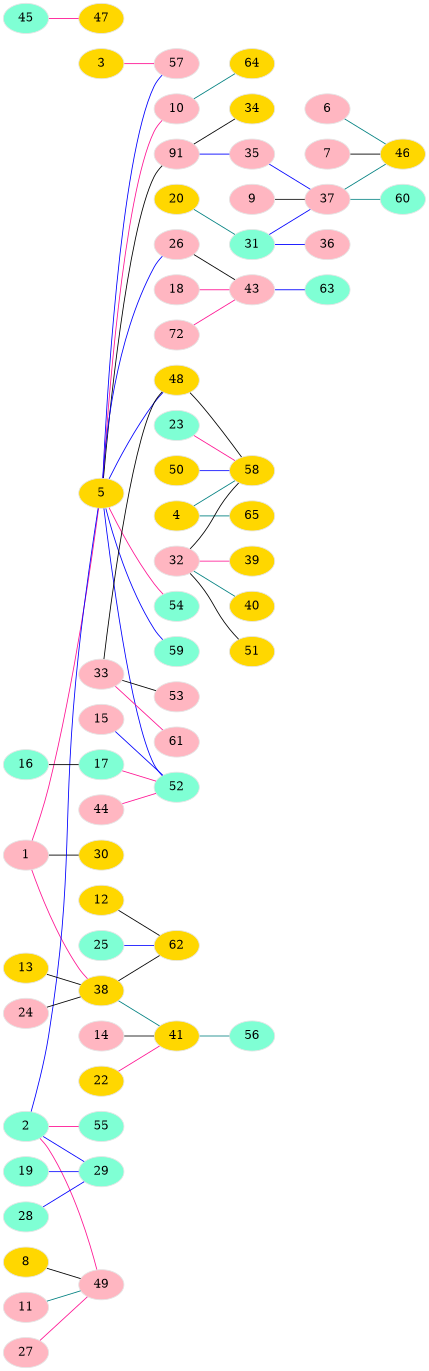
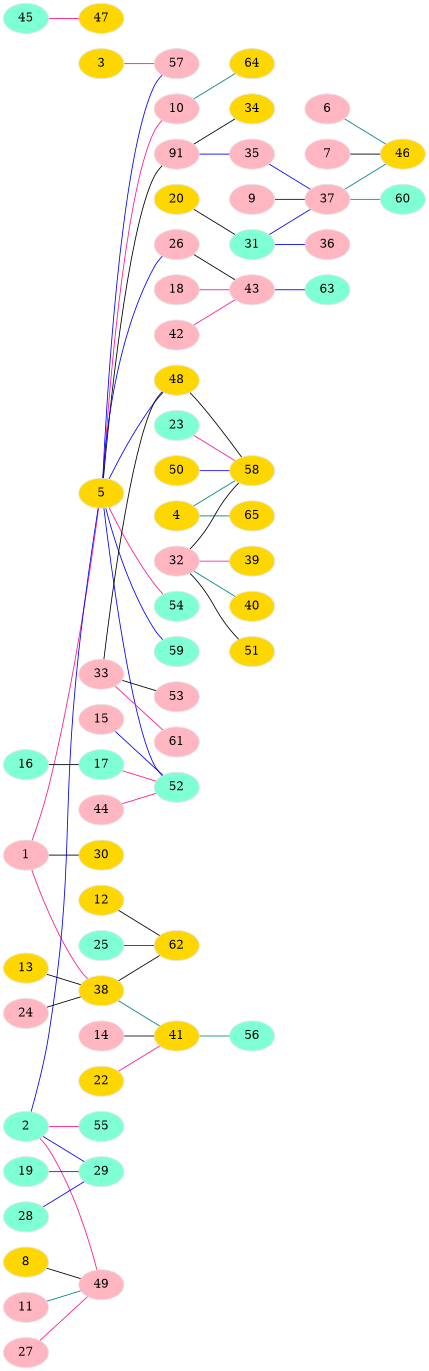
edge "20" -- "31": color teal -> black
node "72": label "72" -> "42"
